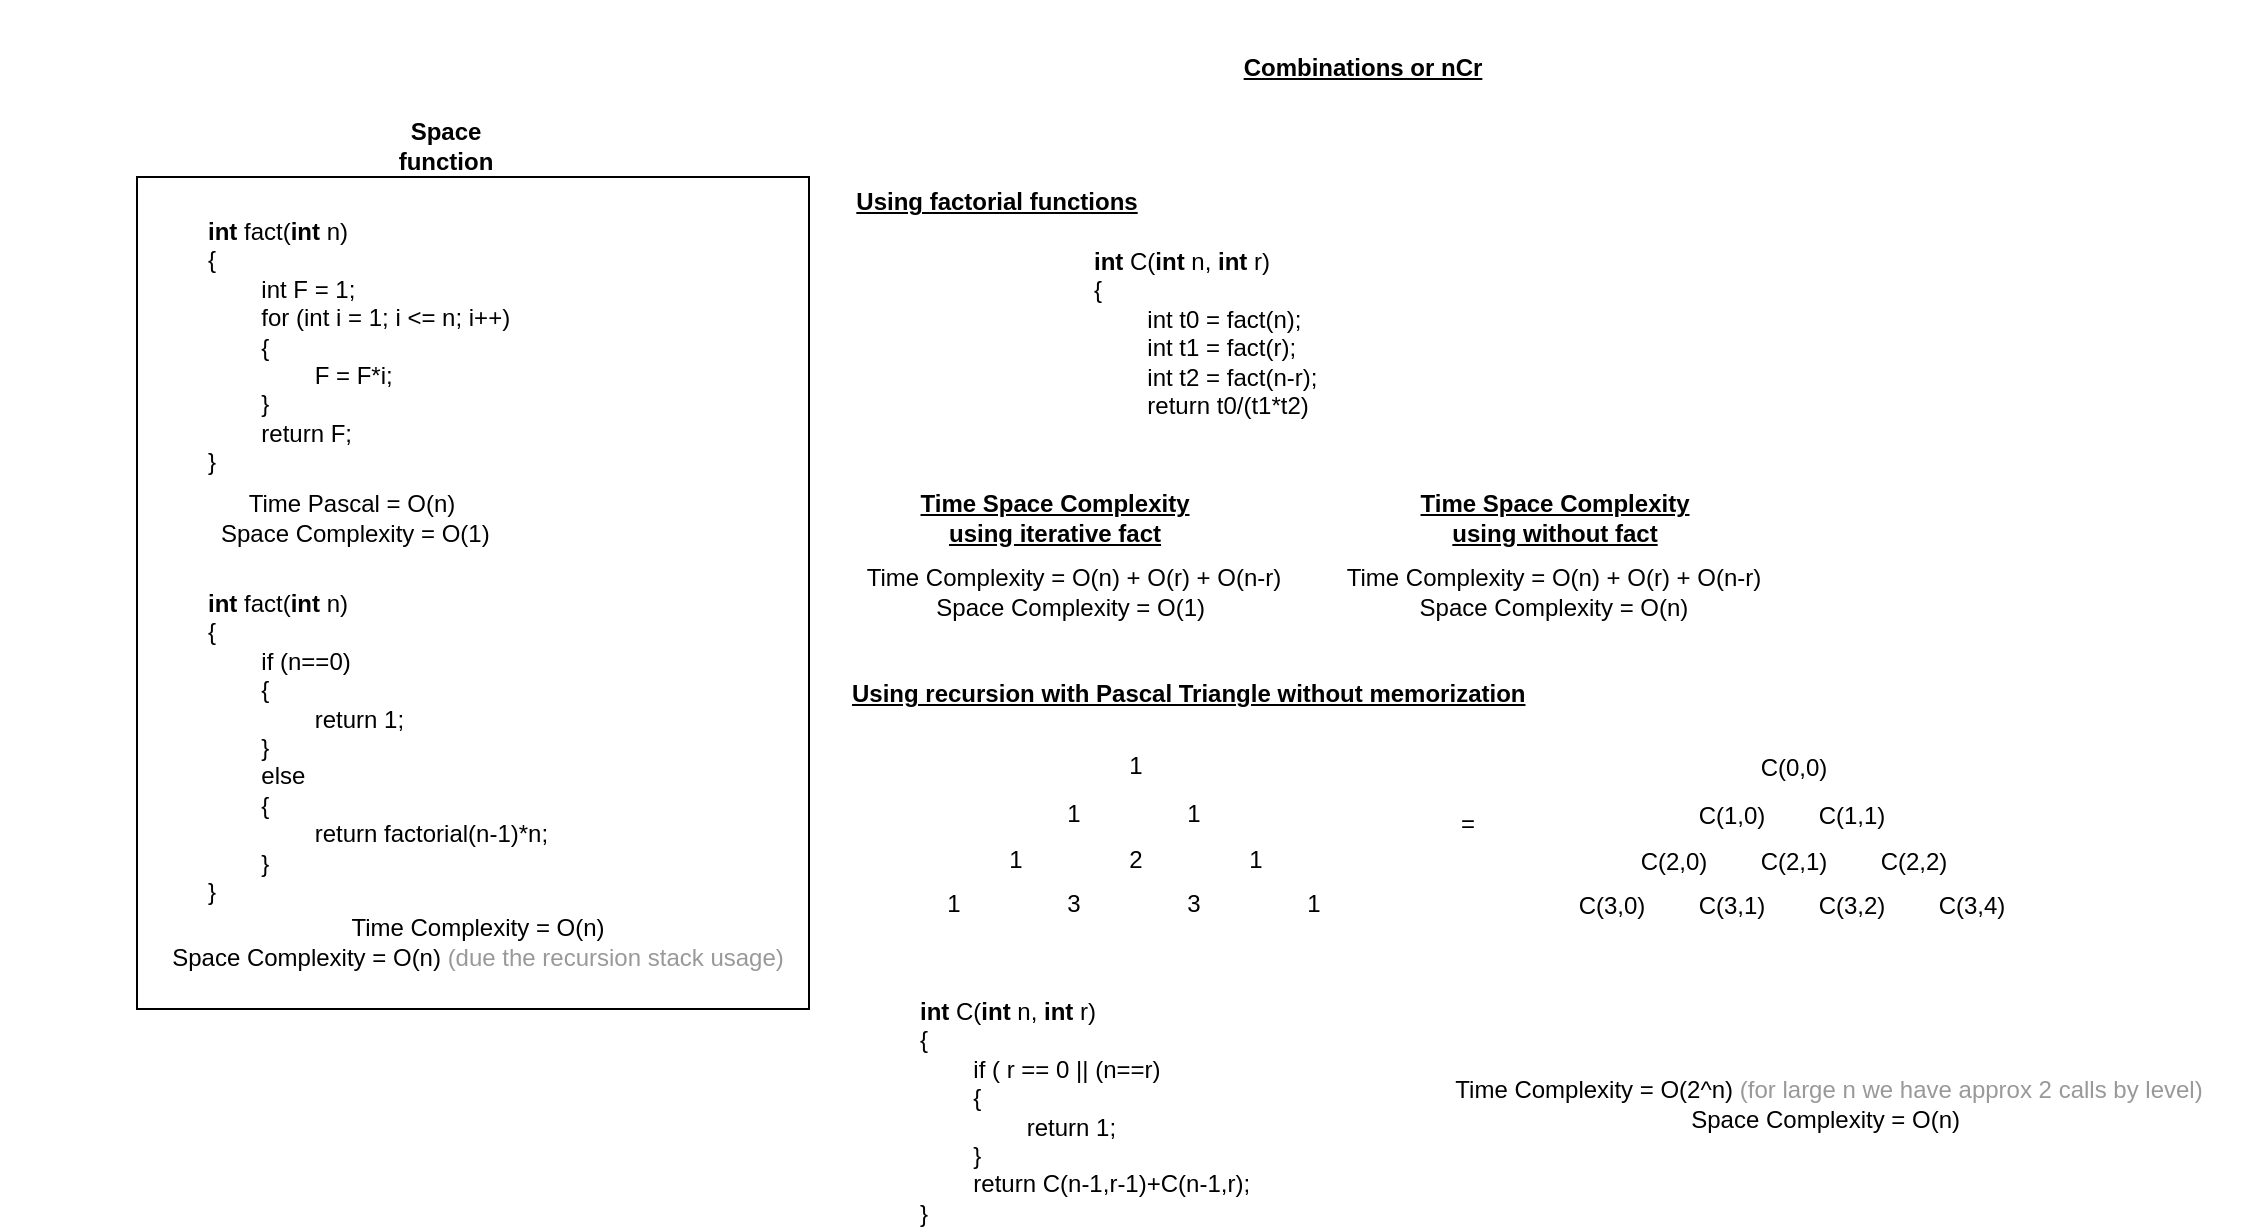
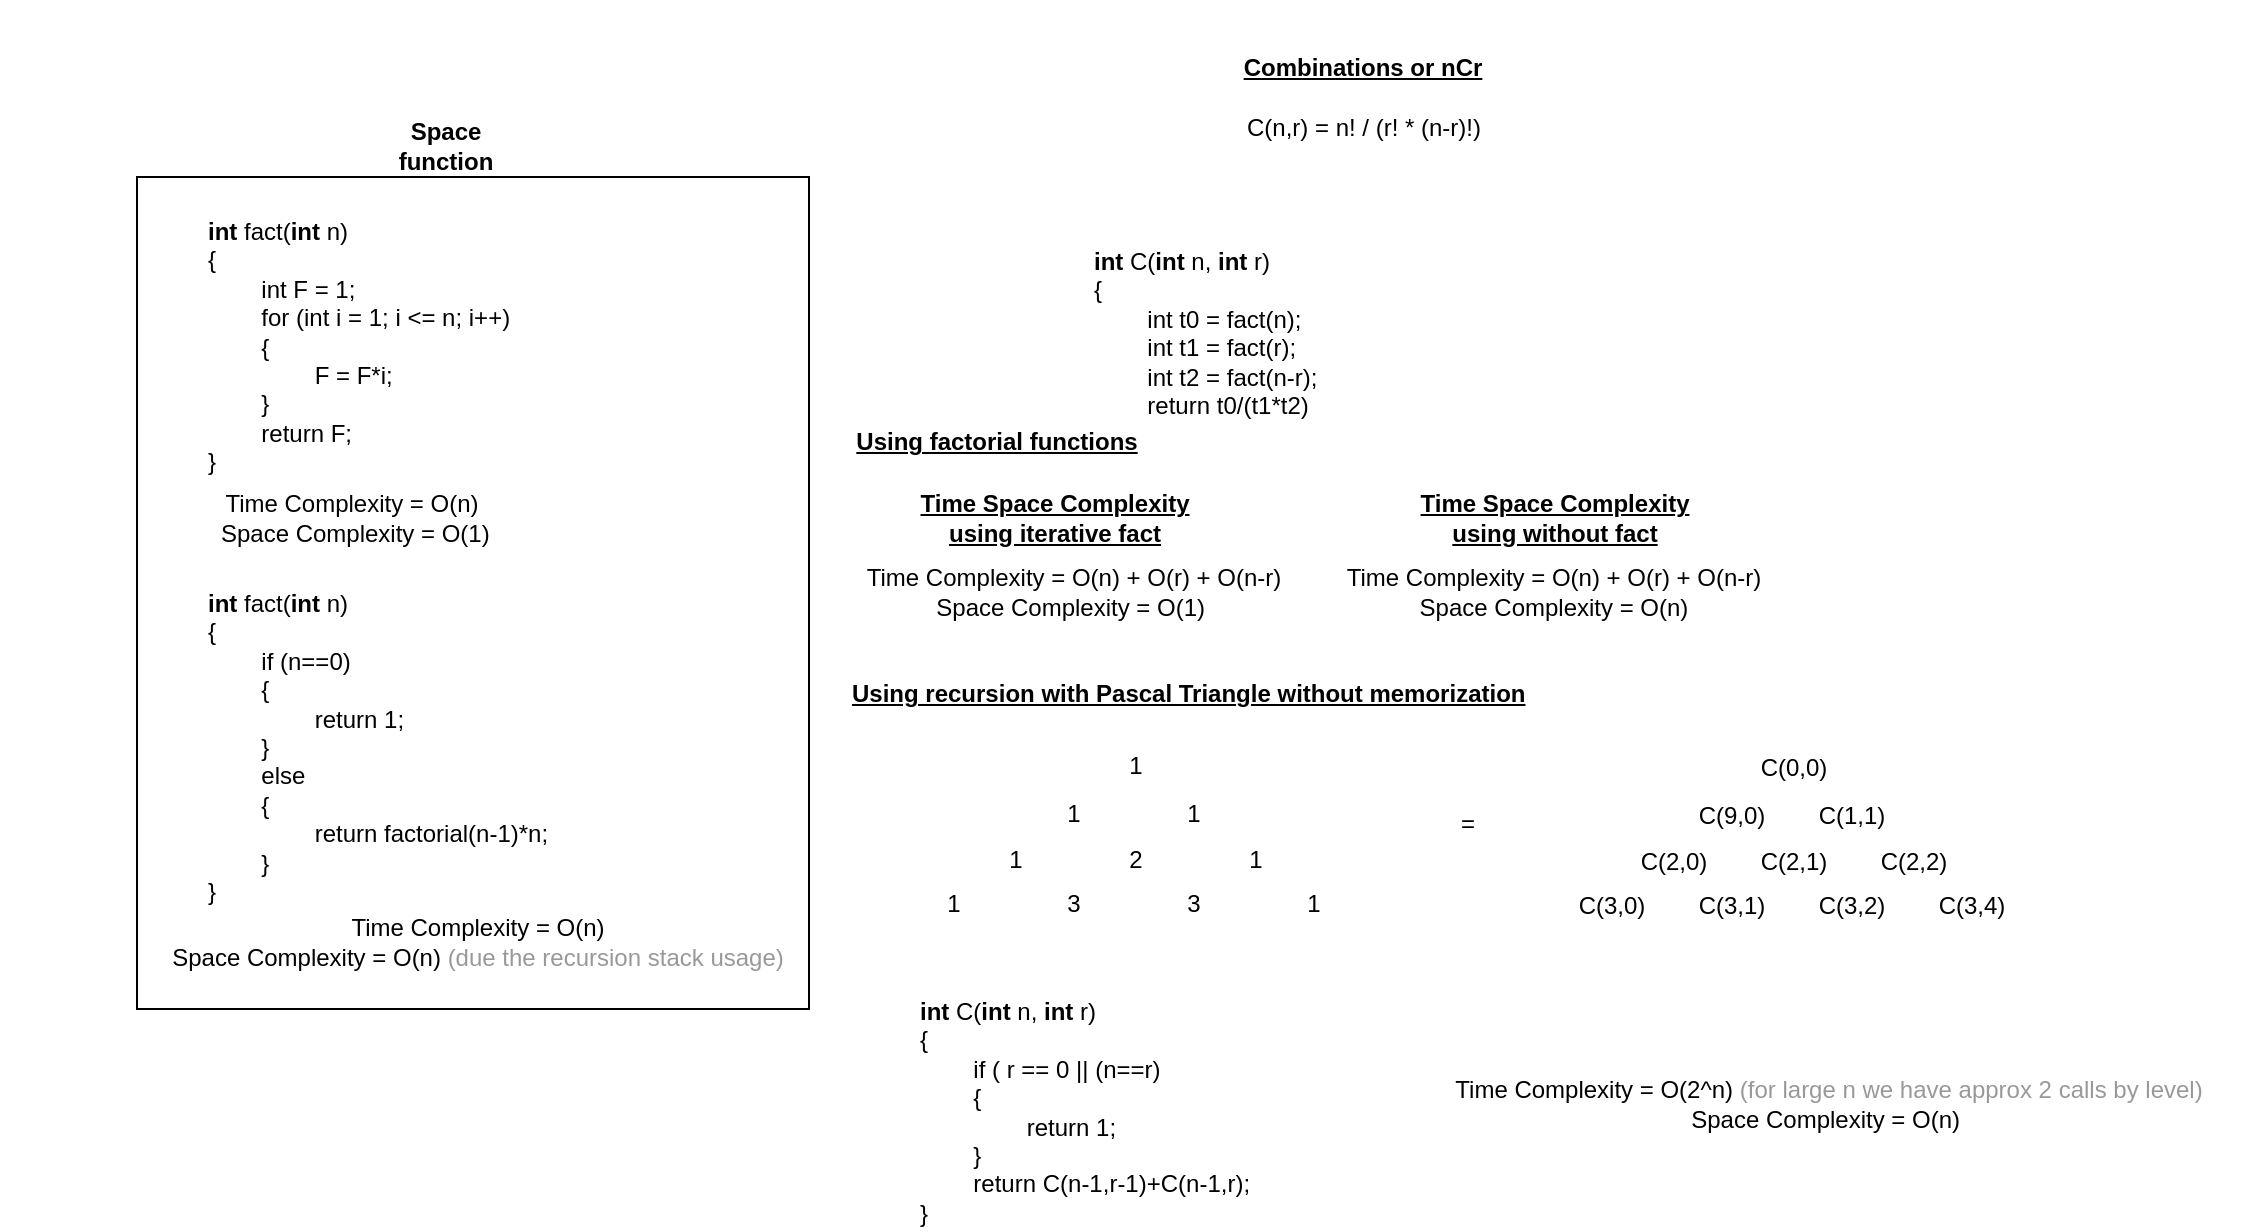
node "C(n,r) = n! / (r! * (n-r)!)": added
node "Using factorial functions": moved (998, 203) -> (998, 443)
node "Time Pascal = O(n) Space Complexity = O(1)": label "Time Pascal = O(n) Space Complexity = O(1)" -> "Time Complexity = O(n) Space Complexity = O(1)"
node "C(1,0)": label "C(1,0)" -> "C(9,0)"
